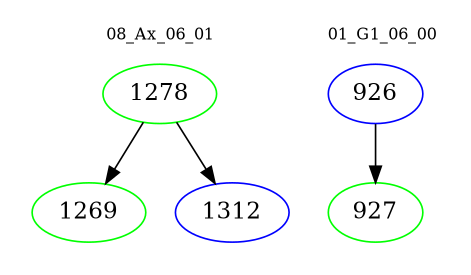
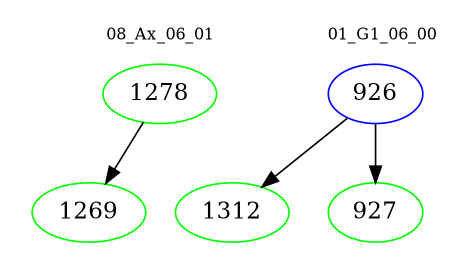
edge "1278" -> "1312": now "926" -> "1312"
node "1312": color blue -> green
